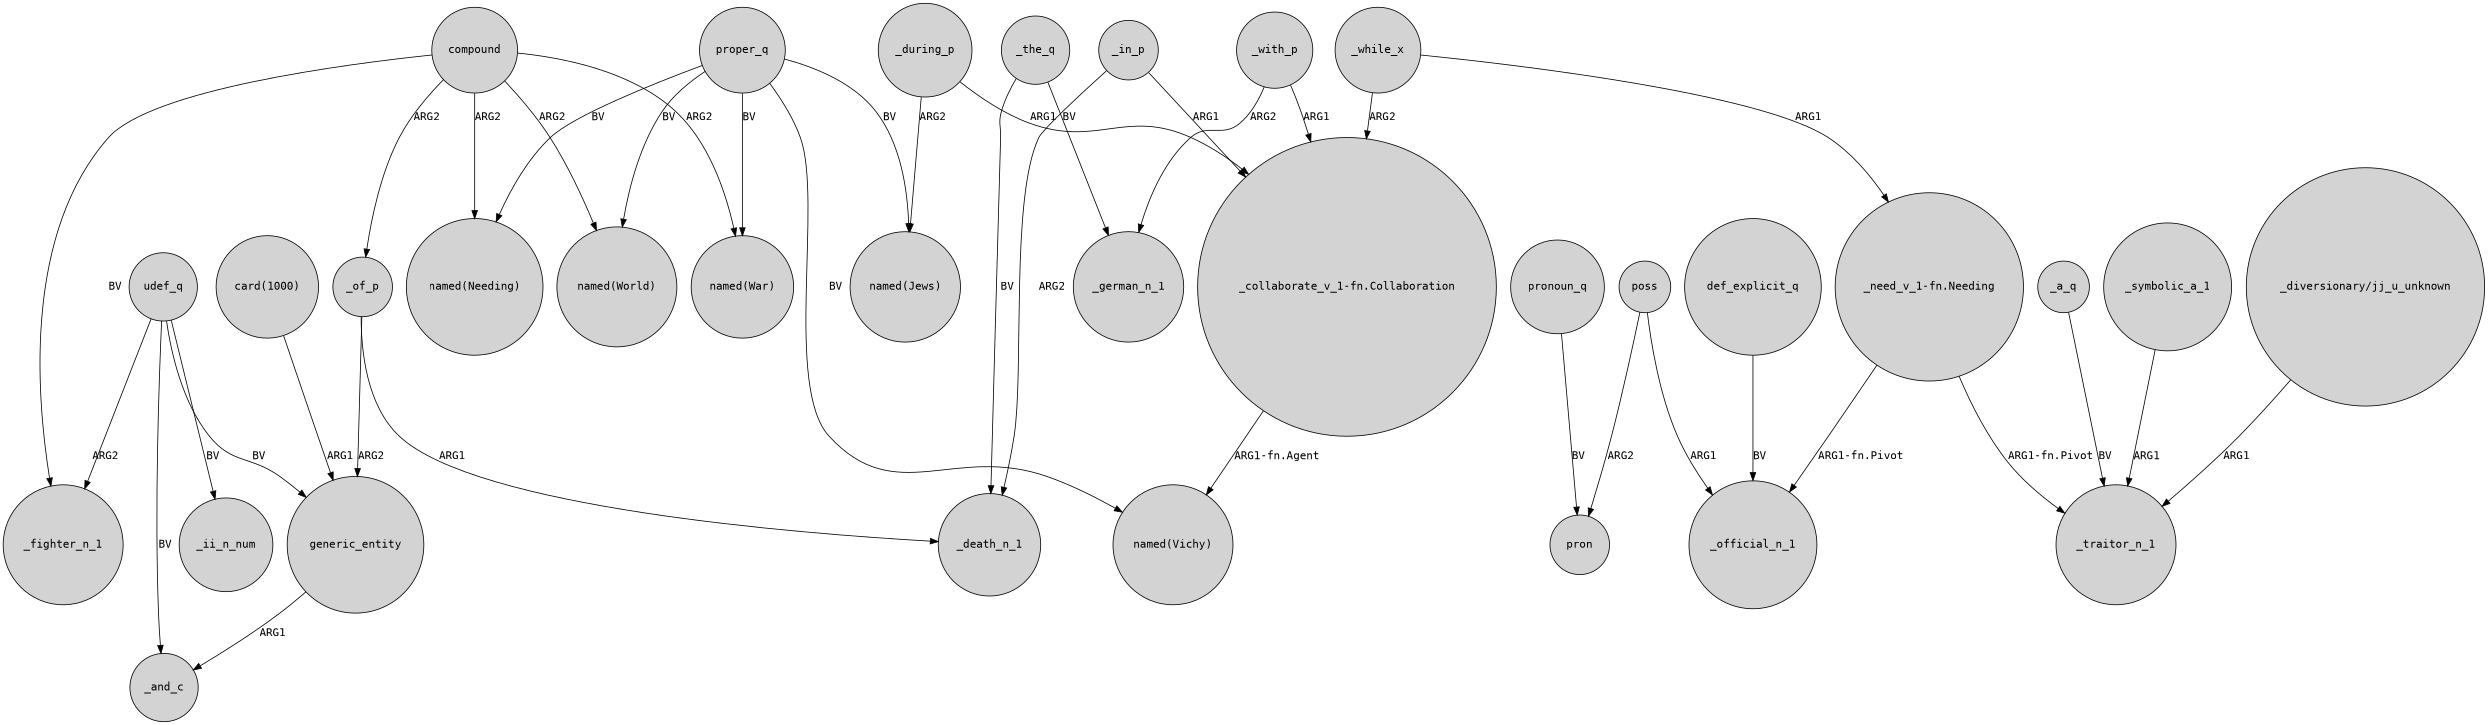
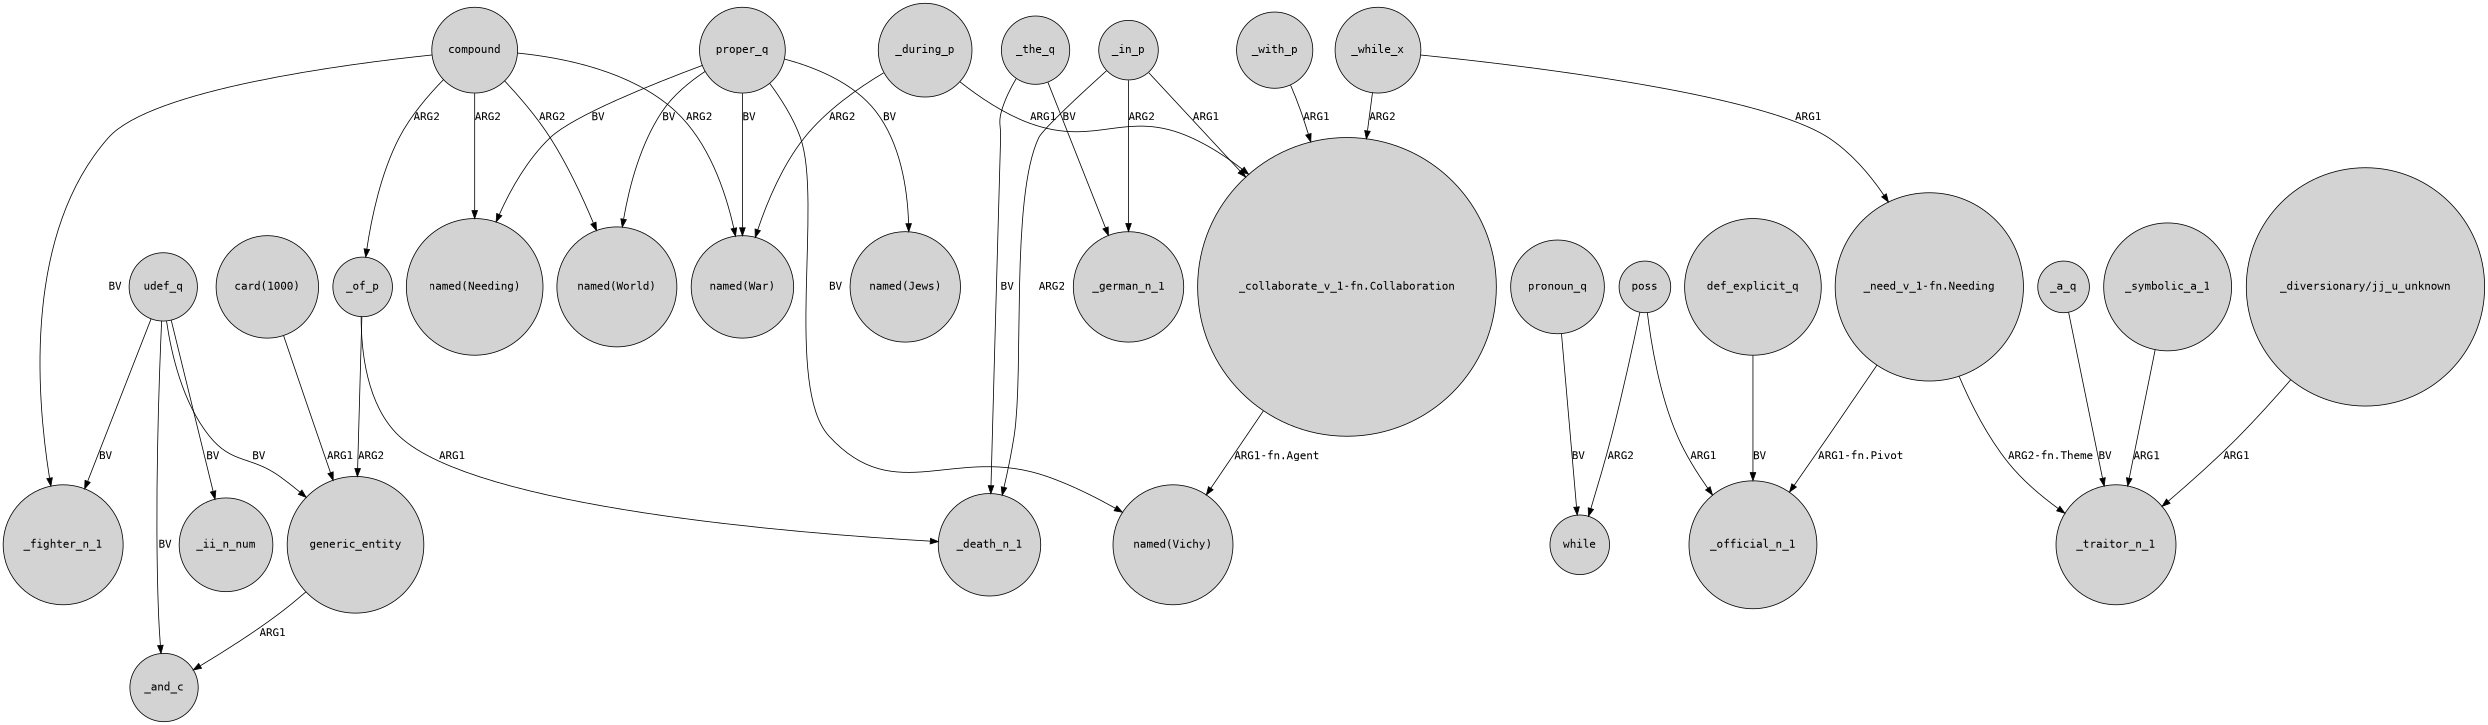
edge "_with_p" -> "_german_n_1": now "_in_p" -> "_german_n_1"
edge "_during_p" -> "named(Jews)": now "_during_p" -> "named(War)"
edge "udef_q" -> "_fighter_n_1": label "ARG2" -> "BV"
edge "_need_v_1-fn.Needing" -> "_traitor_n_1": label "ARG1-fn.Pivot" -> "ARG2-fn.Theme"
node "pron": label "pron" -> "while"
